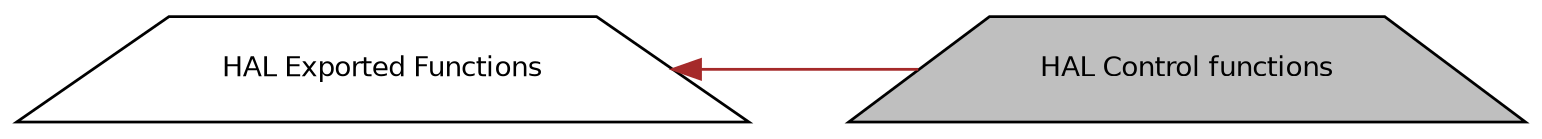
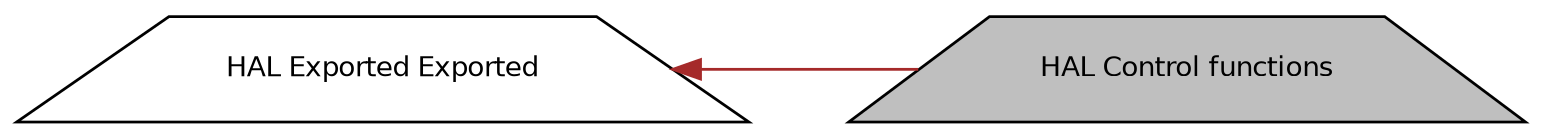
node "HAL Exported Functions": label "HAL Exported Functions" -> "HAL Exported Exported"
